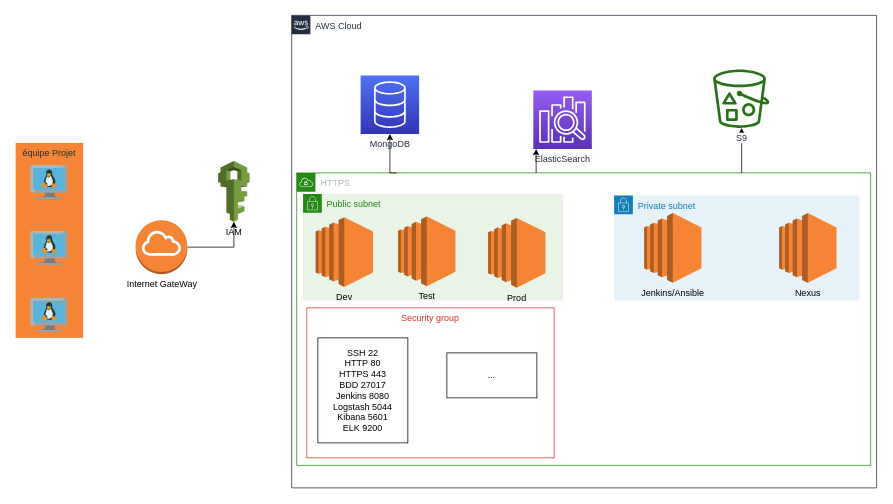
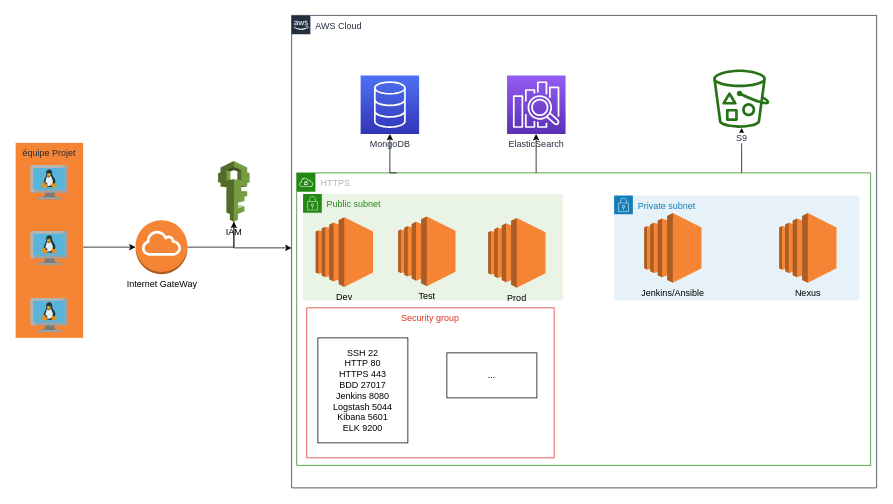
node "ElasticSearch": moved (562, 120) -> (536, 105)
edge "équipe Projet" -> "Internet GateWay": added
edge "IAM" -> "AWS Cloud": added
